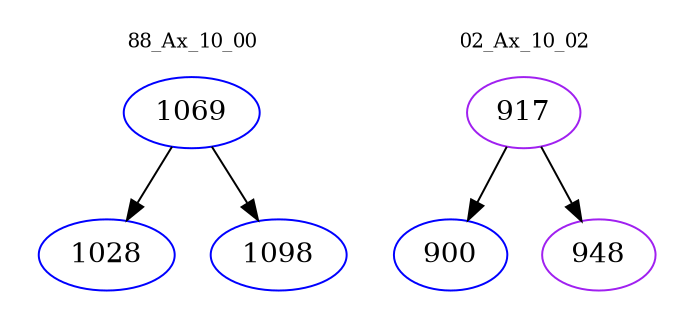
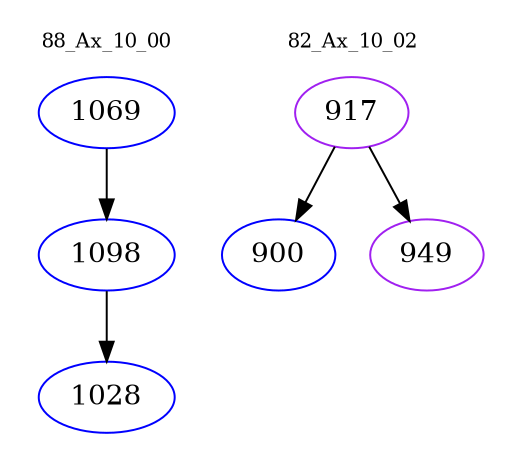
cluster "02_Ax_10_02": label "02_Ax_10_02" -> "82_Ax_10_02"
edge "1069" -> "1028": now "1098" -> "1028"
node "948": label "948" -> "949"
